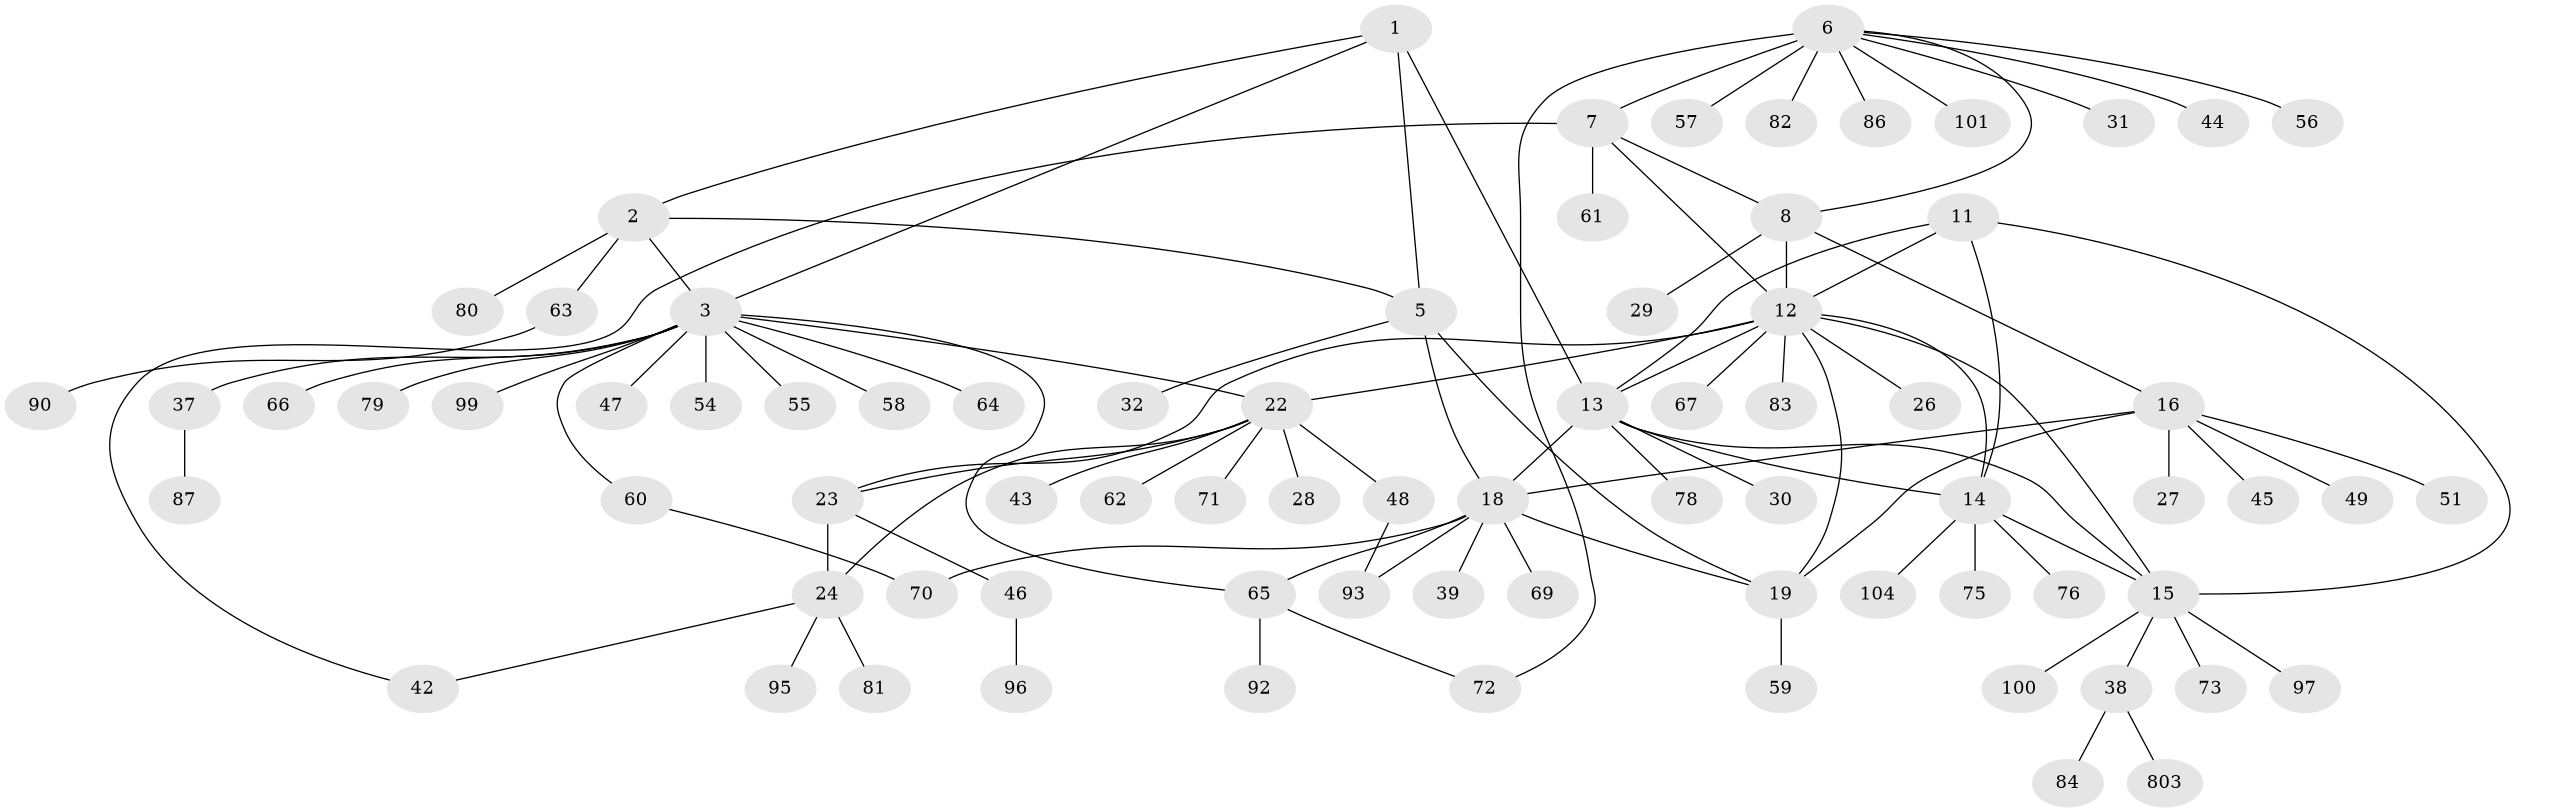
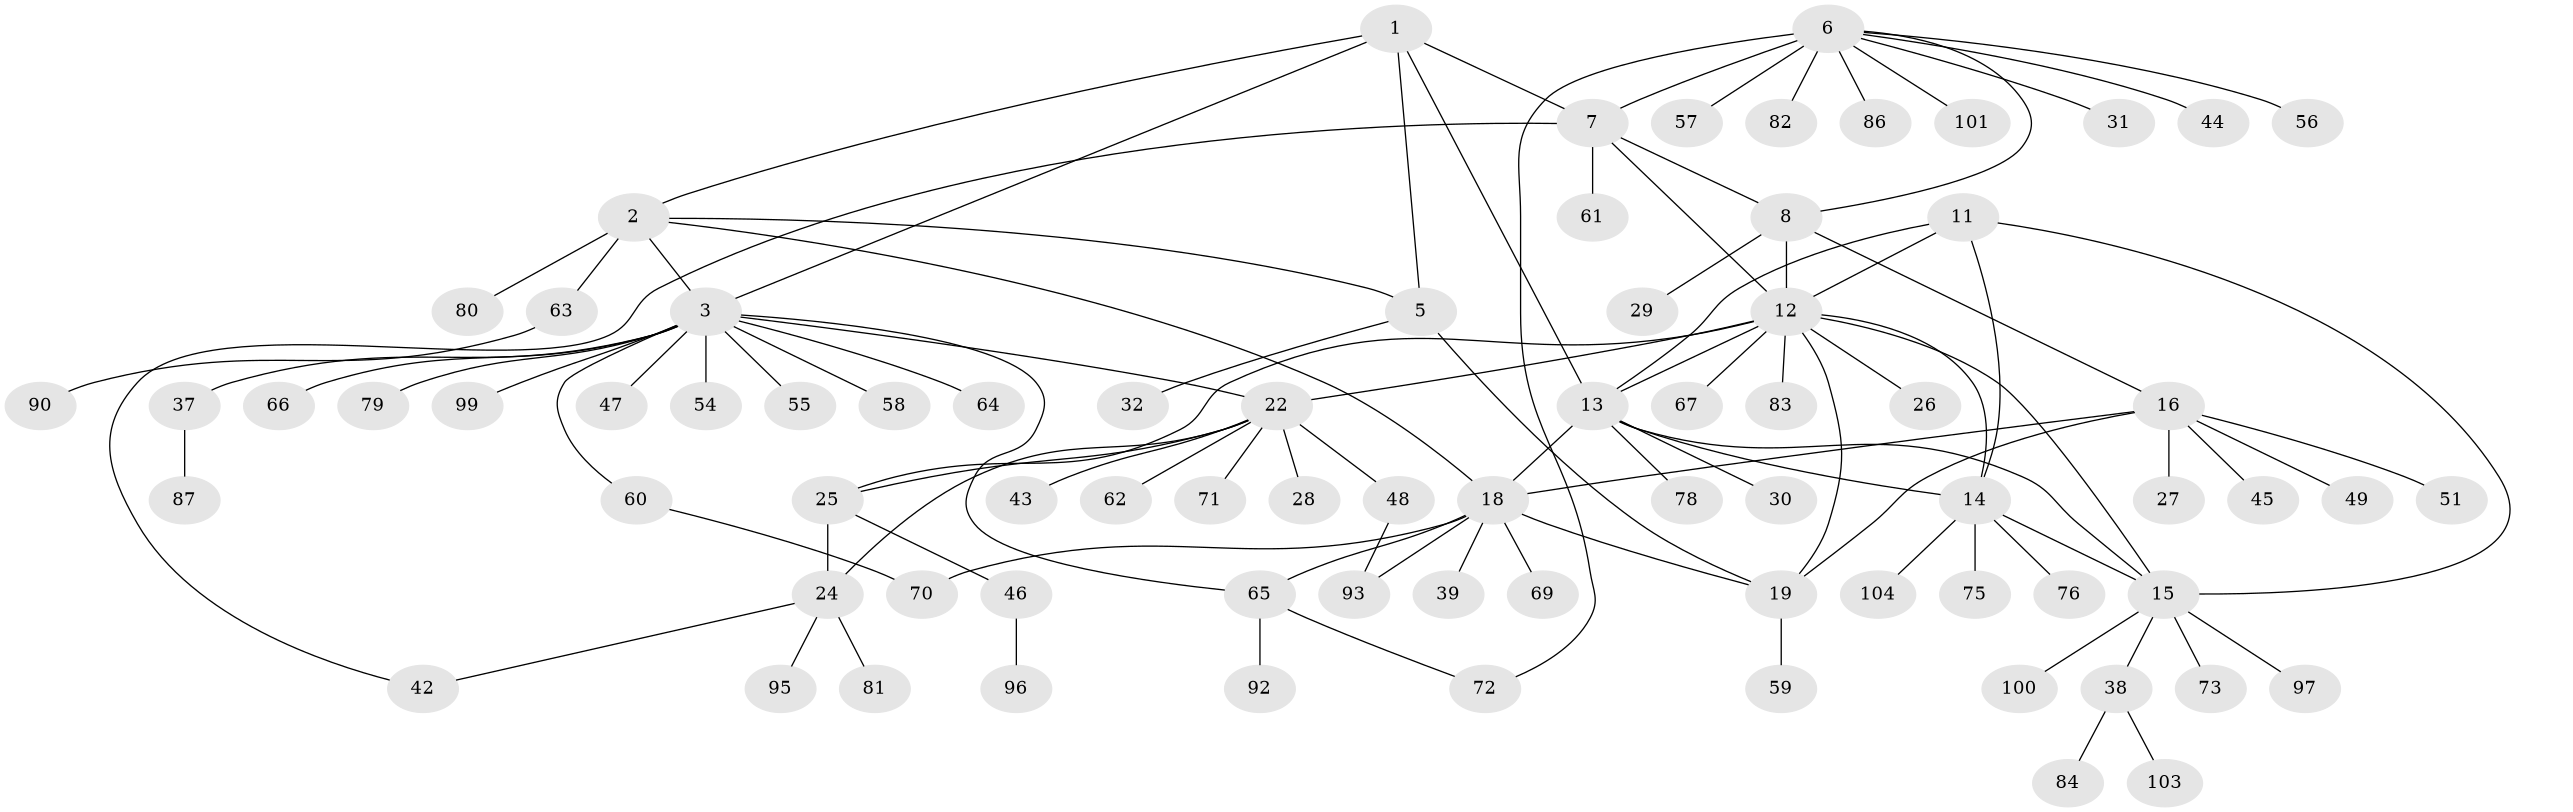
edge "1" -- "7": added
edge "5" -- "18": now "2" -- "18"
node "23": label "23" -> "25"
node "803": label "803" -> "103"
